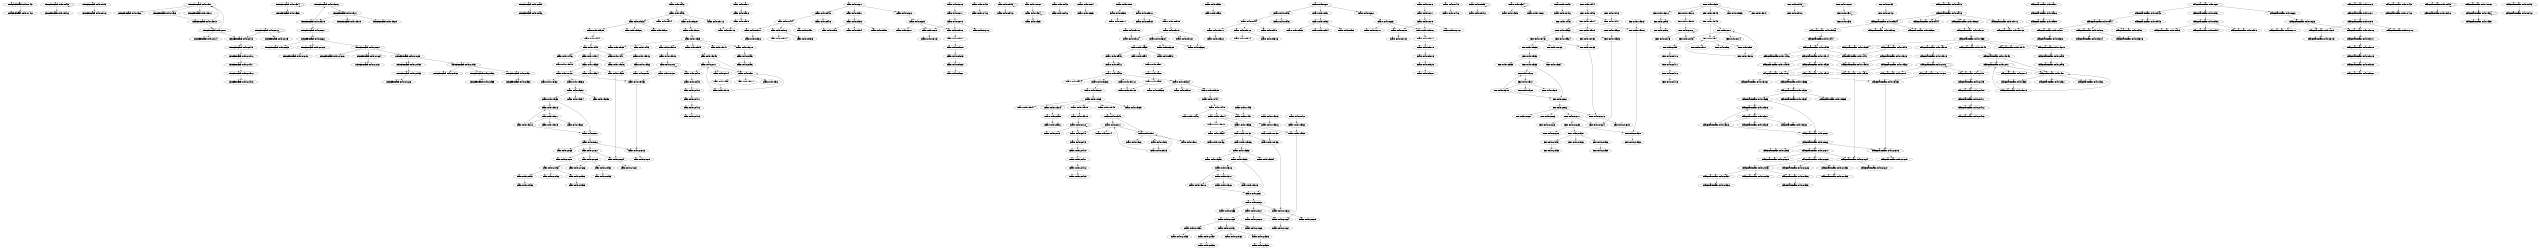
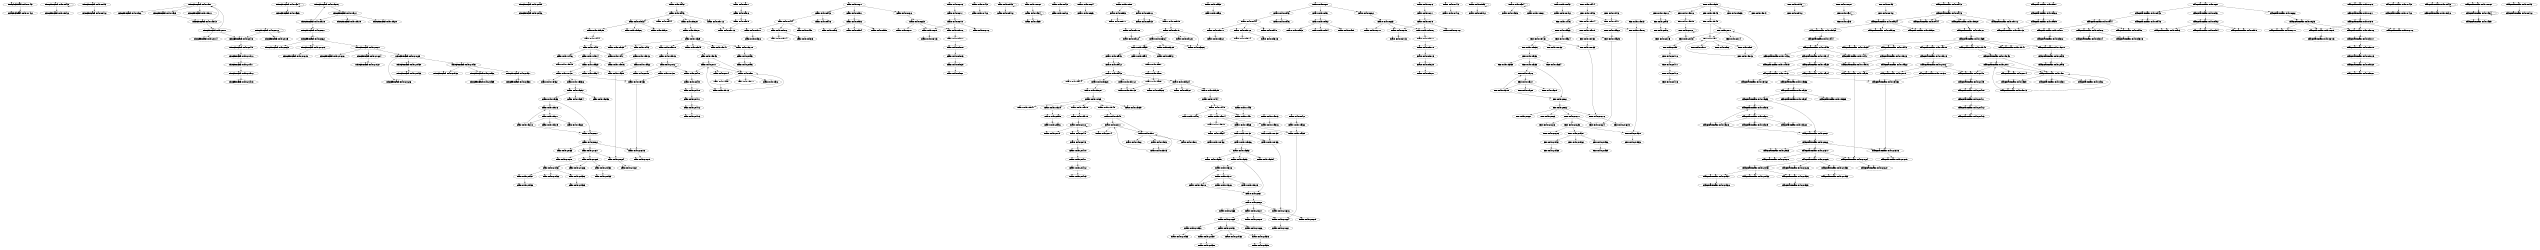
edge "__isoc99_scanf: 0x40121d:33" -> "__isoc99_scanf: 0x40121c:26": now "__isoc99_scanf: 0x40121c:25" -> "__isoc99_scanf: 0x40121c:26"
